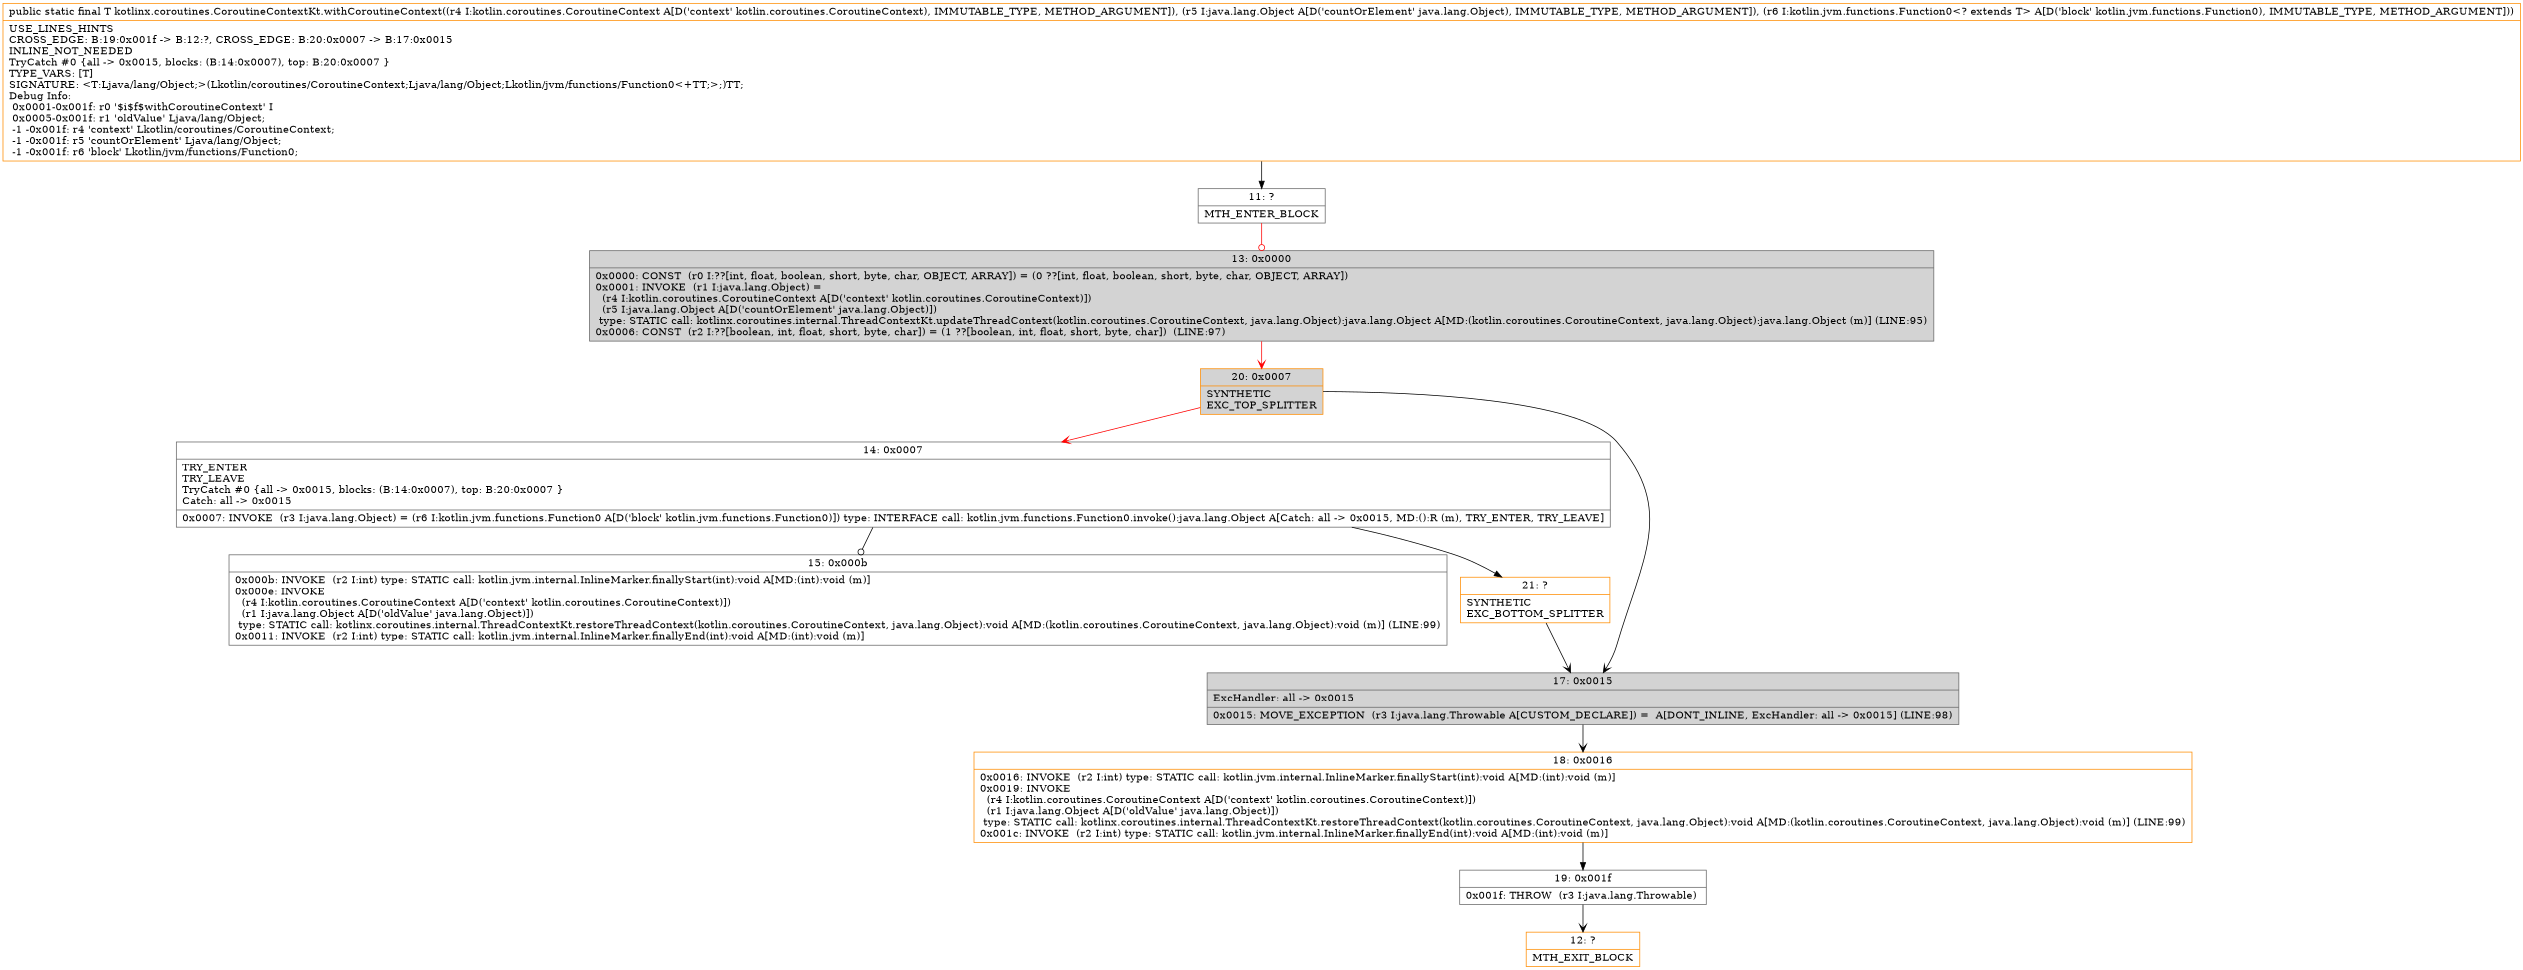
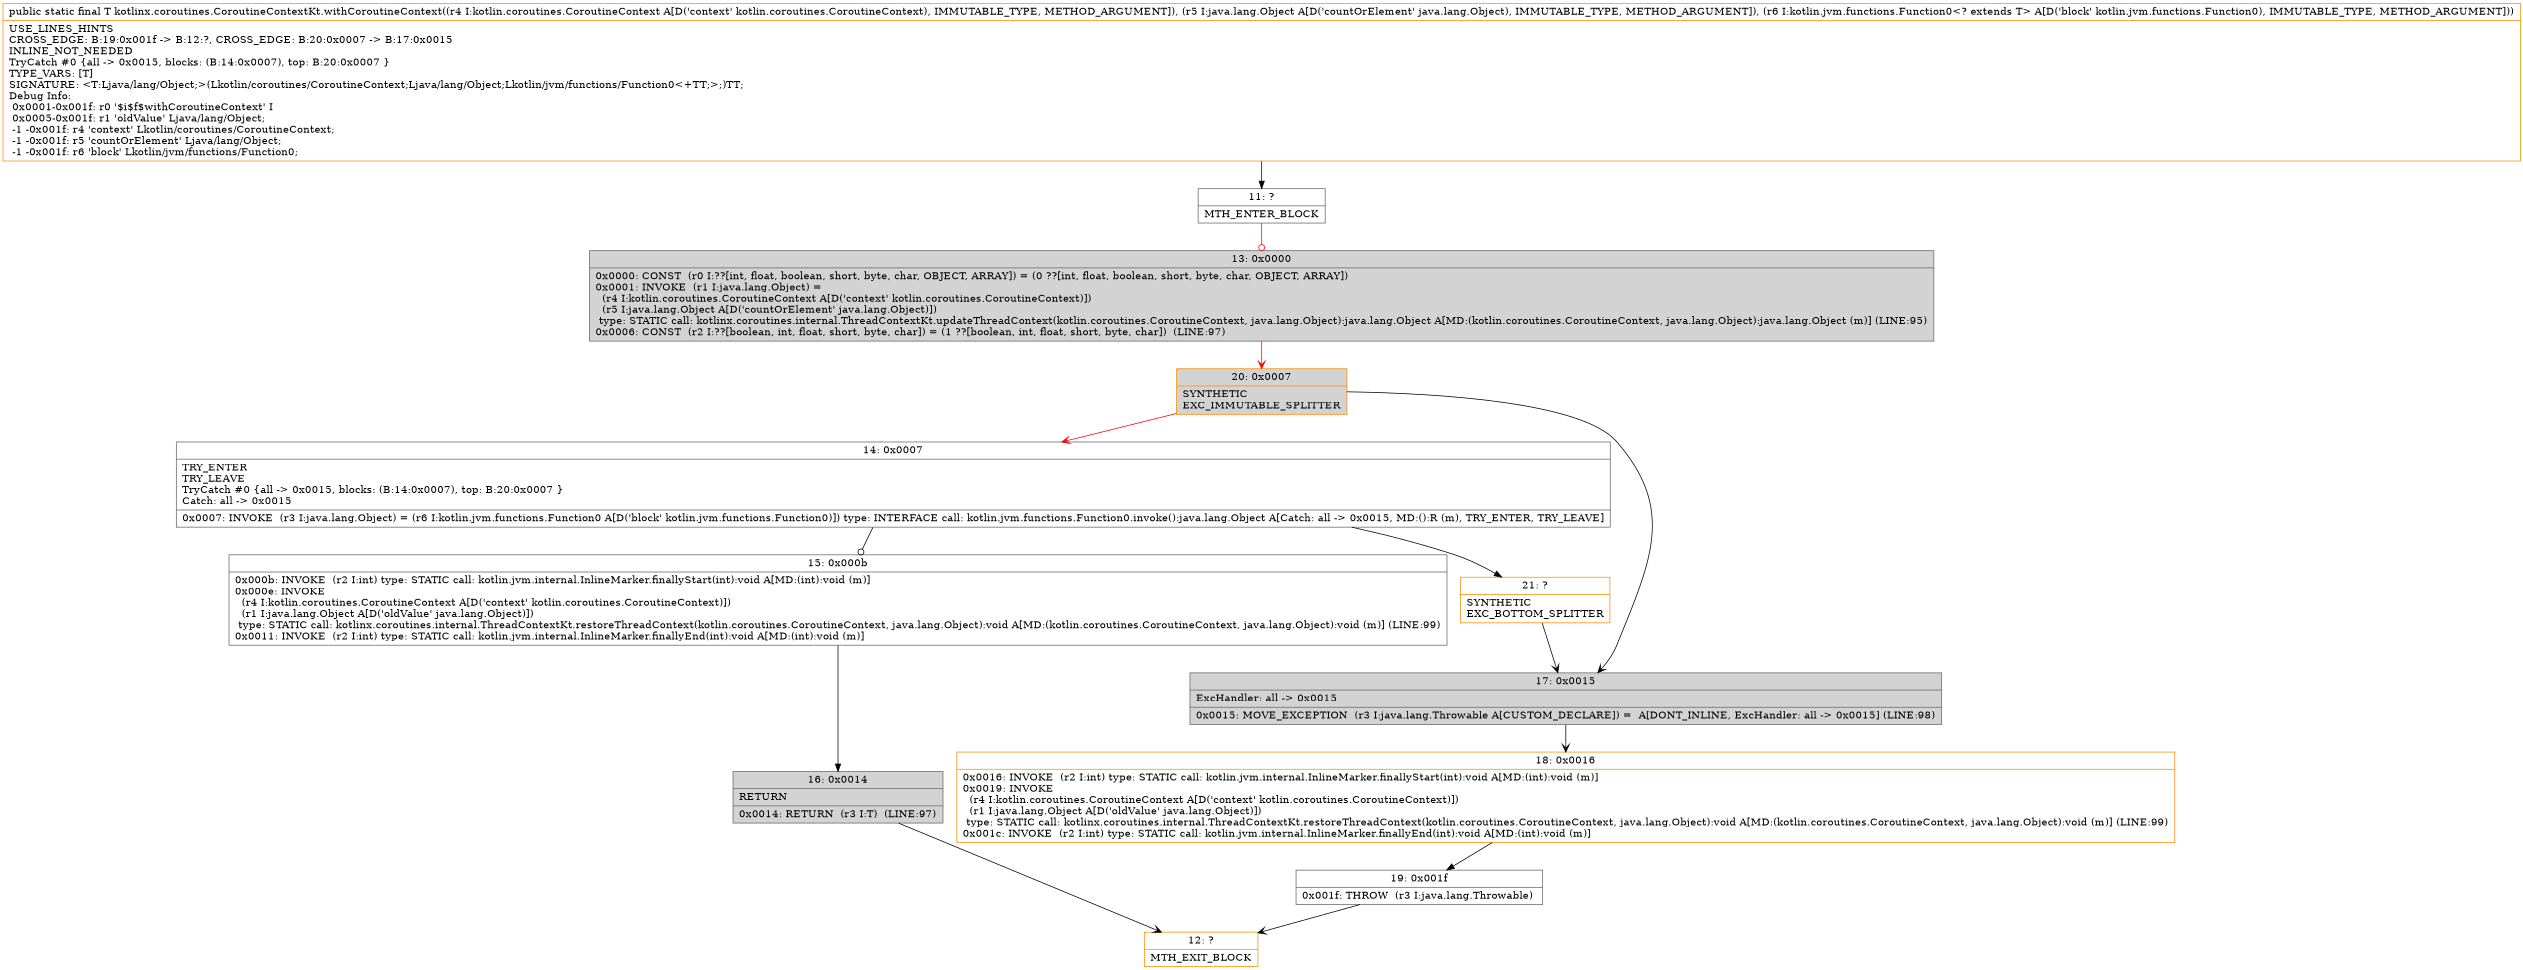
node "20: 0x0007": text "EXC_TOP_SPLITTER" -> "EXC_IMMUTABLE_SPLITTER"
node "16: 0x0014": added
